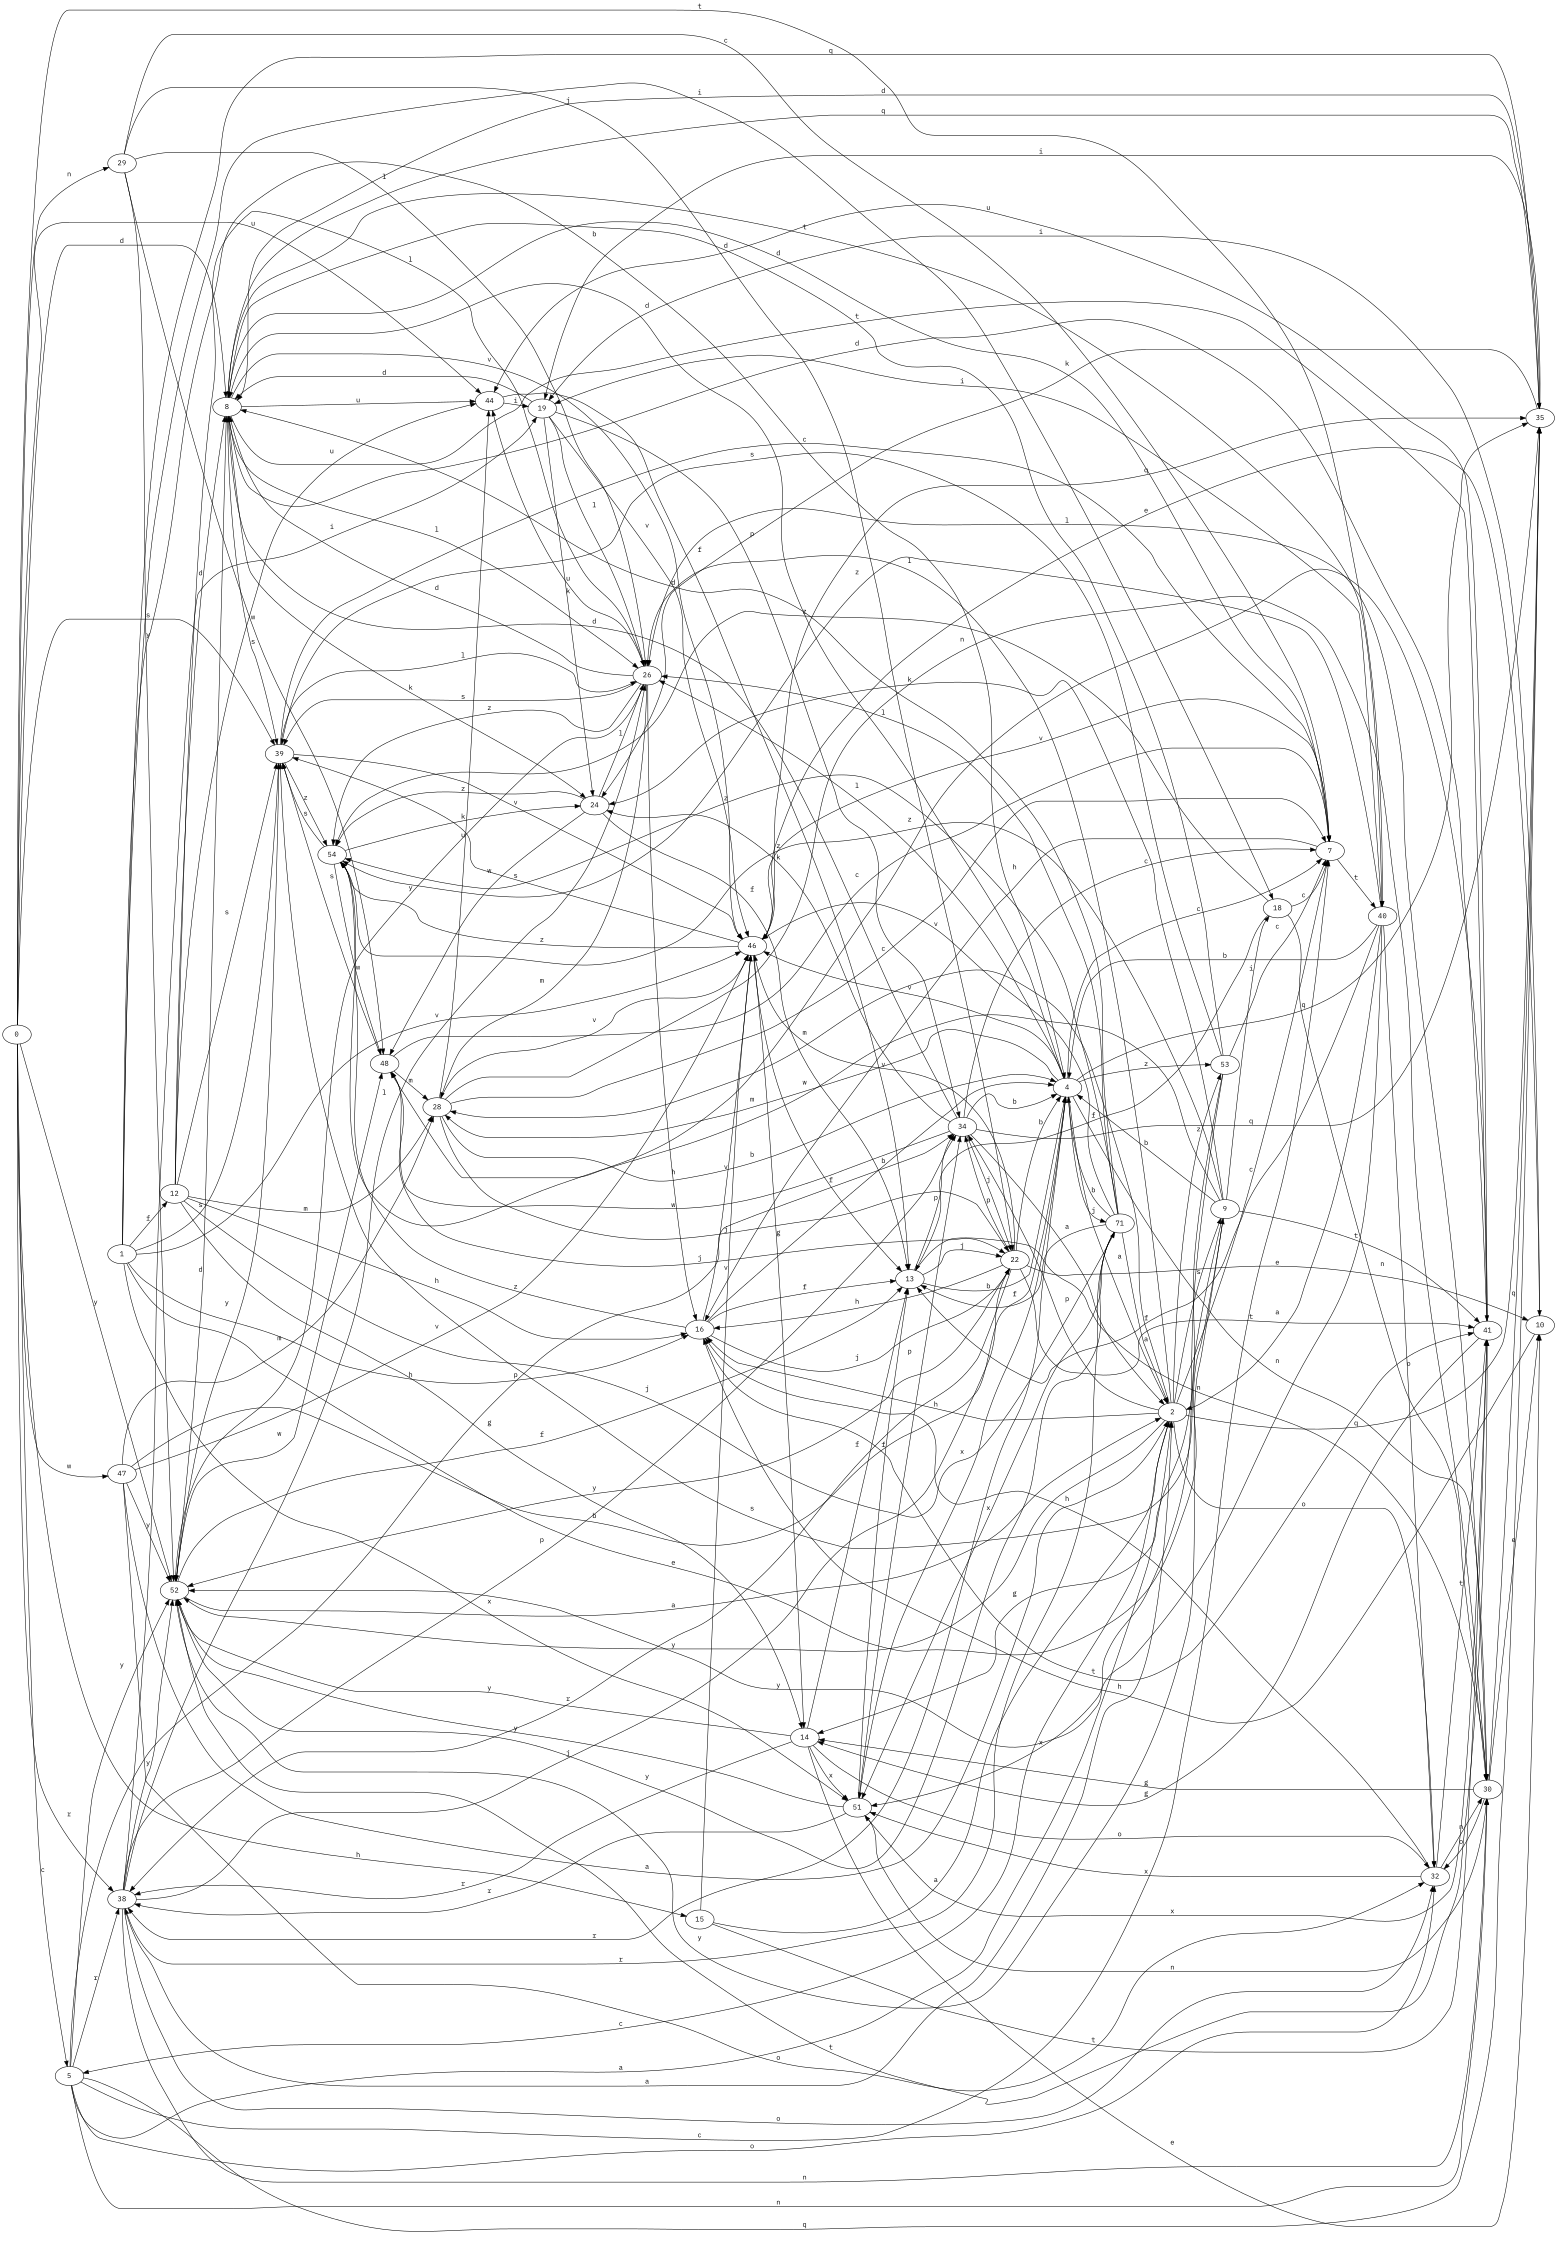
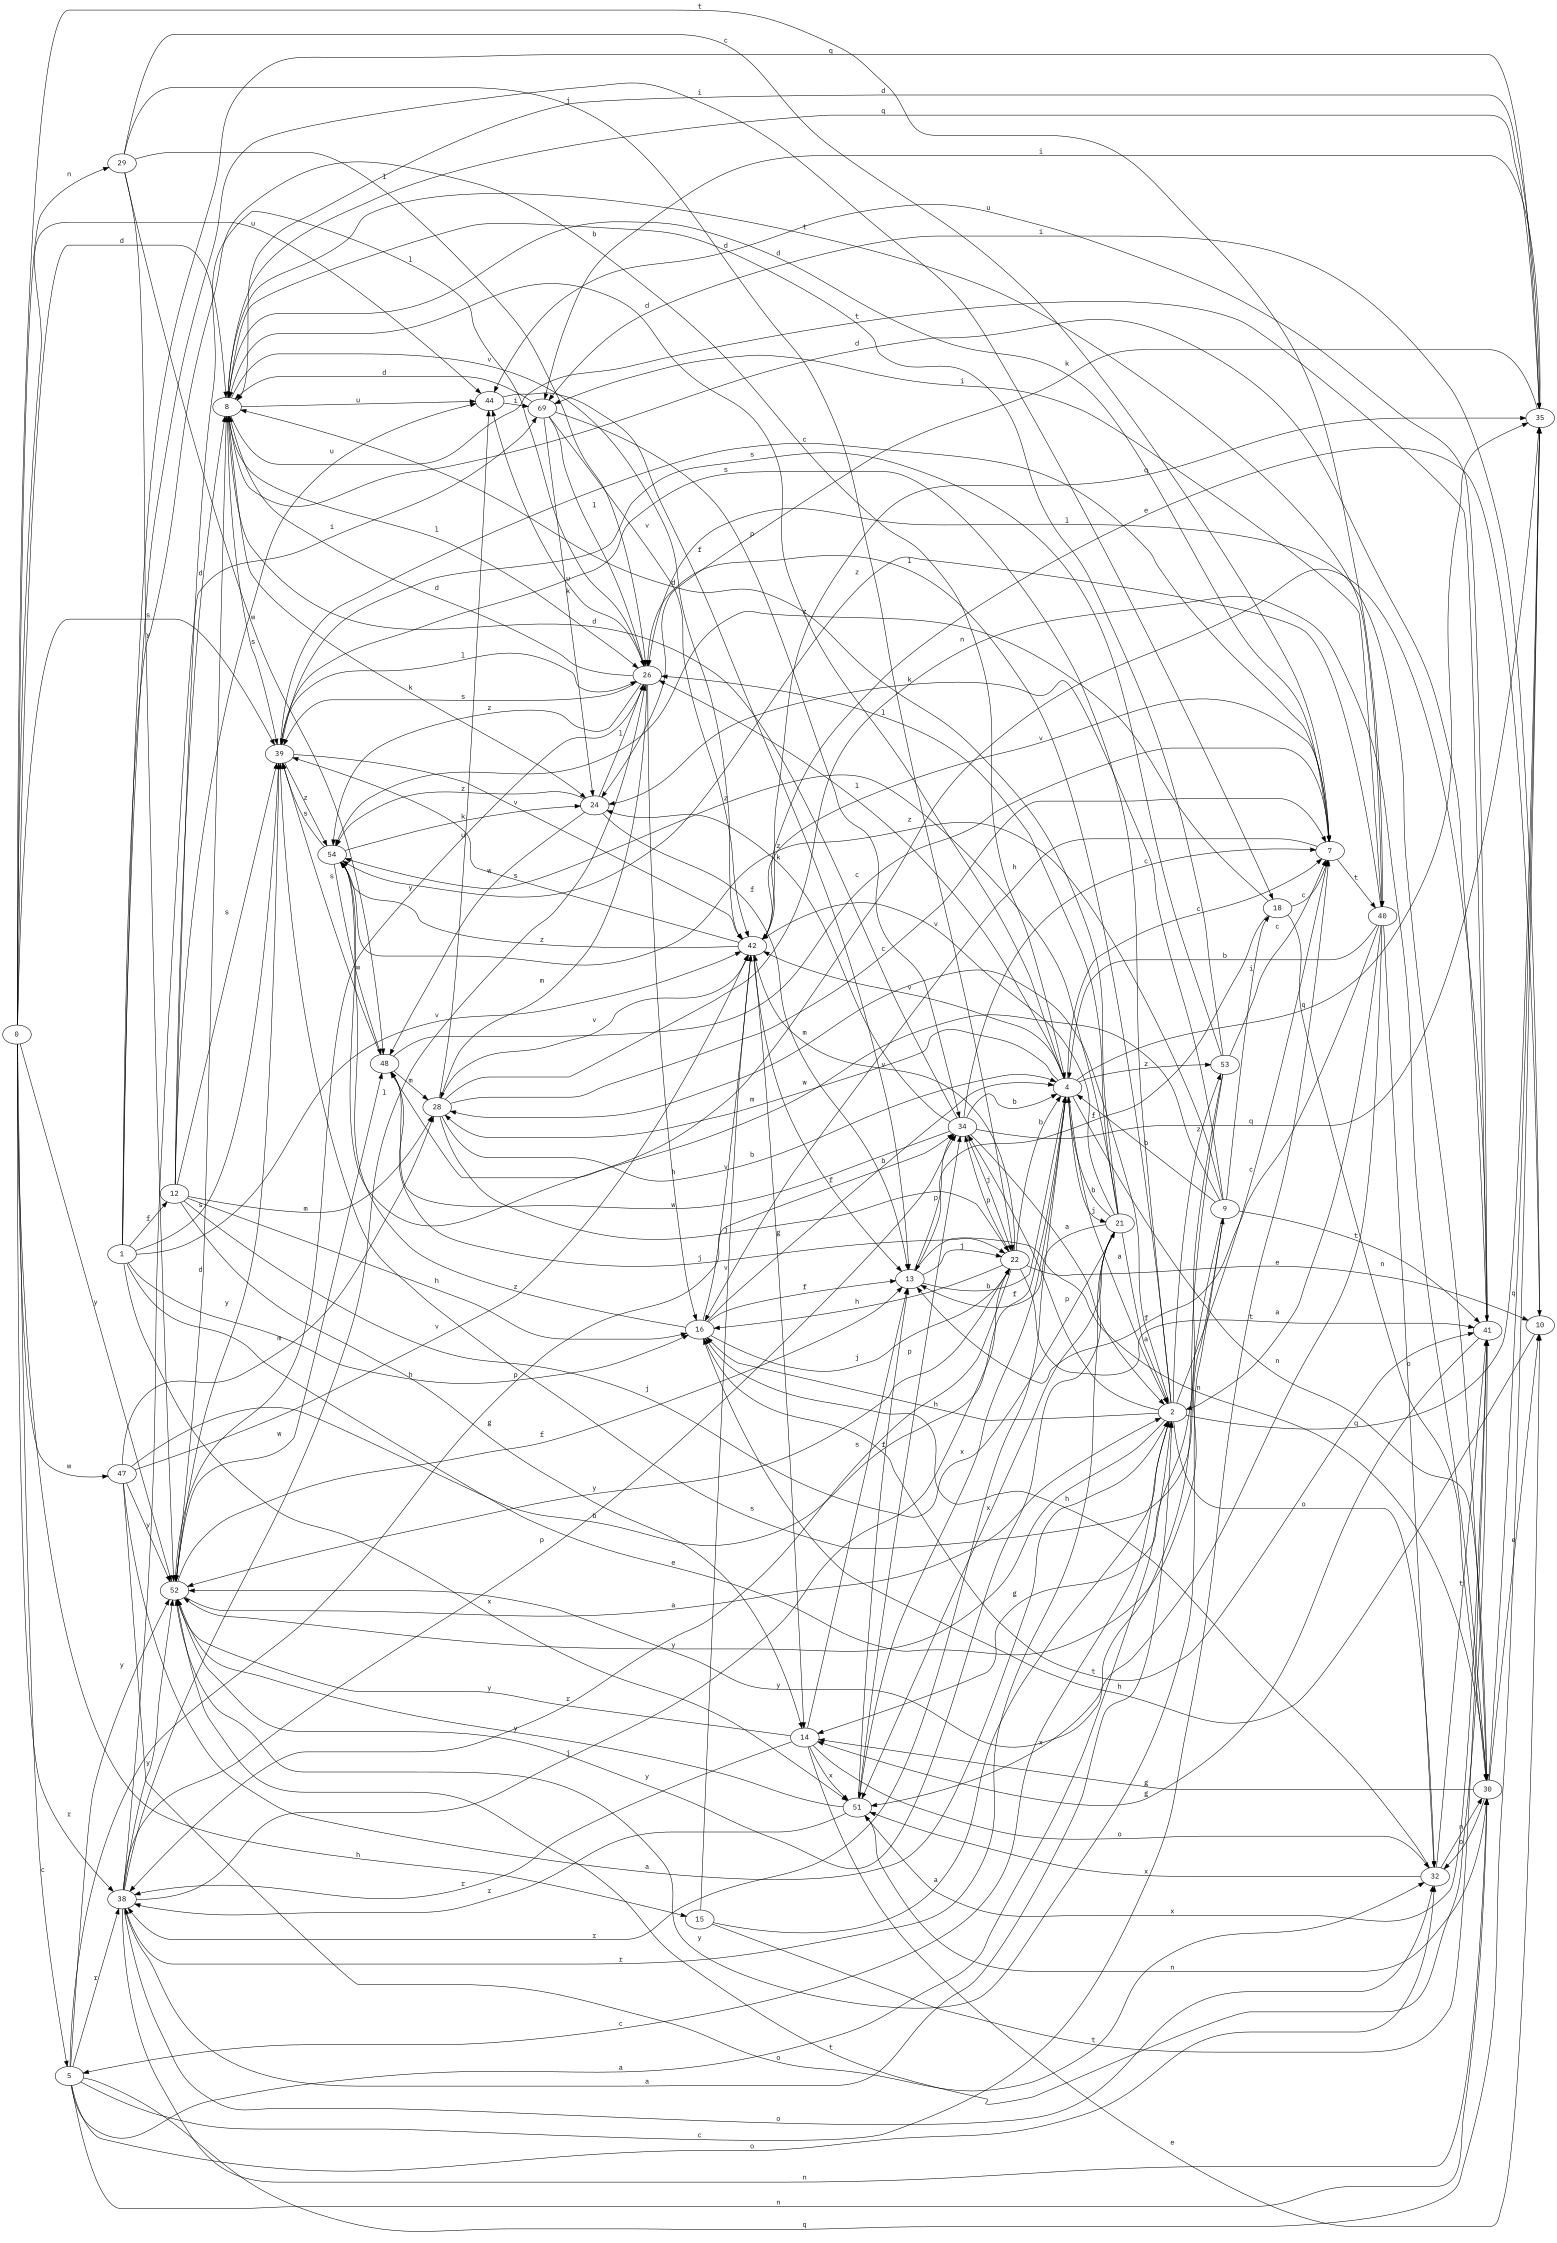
node "19": label "19" -> "69"
node "46": label "46" -> "42"
node "71": label "71" -> "21"
edge "2" -> "9": now "2" -> "39"
edge "14" -> "13": label "f" -> "s"
